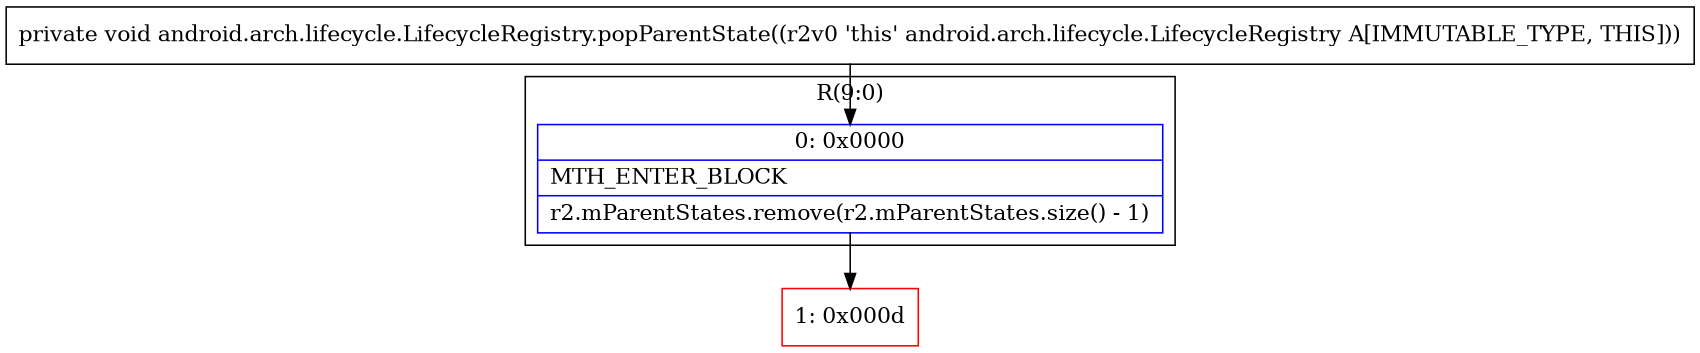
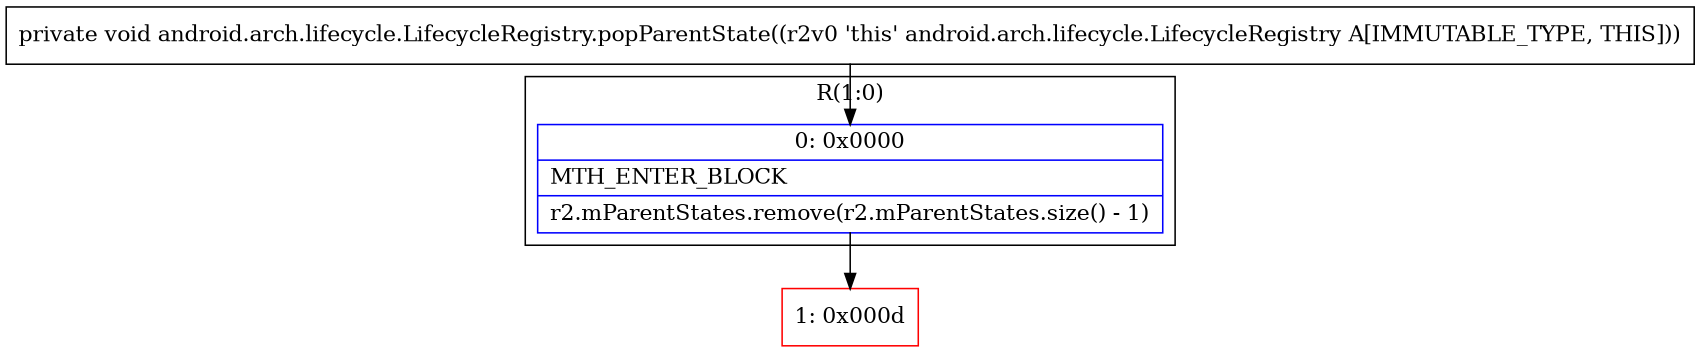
cluster "R(9:0)": label "R(9:0)" -> "R(1:0)"
